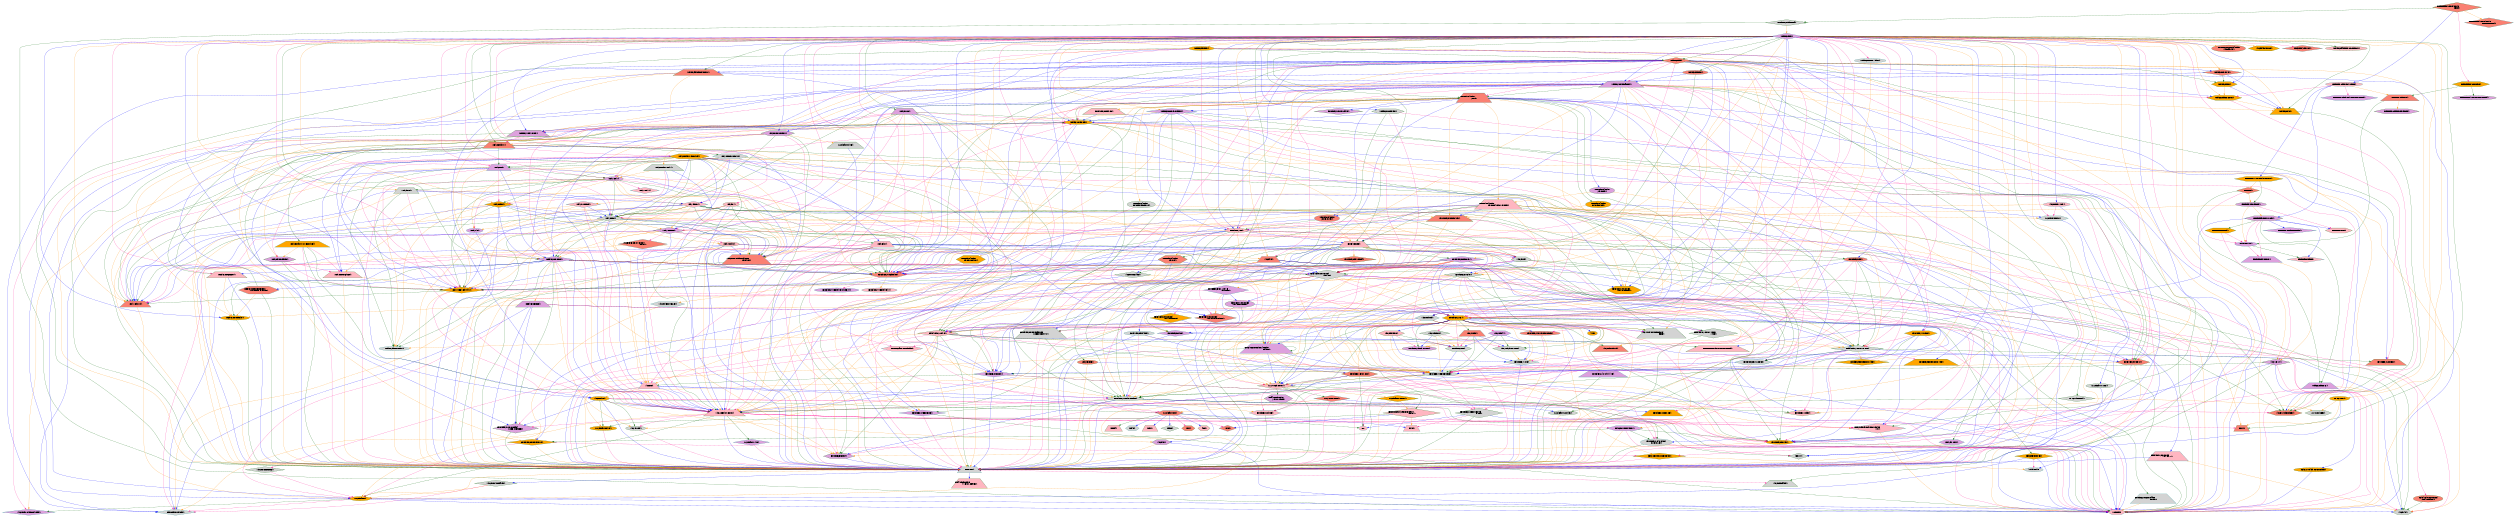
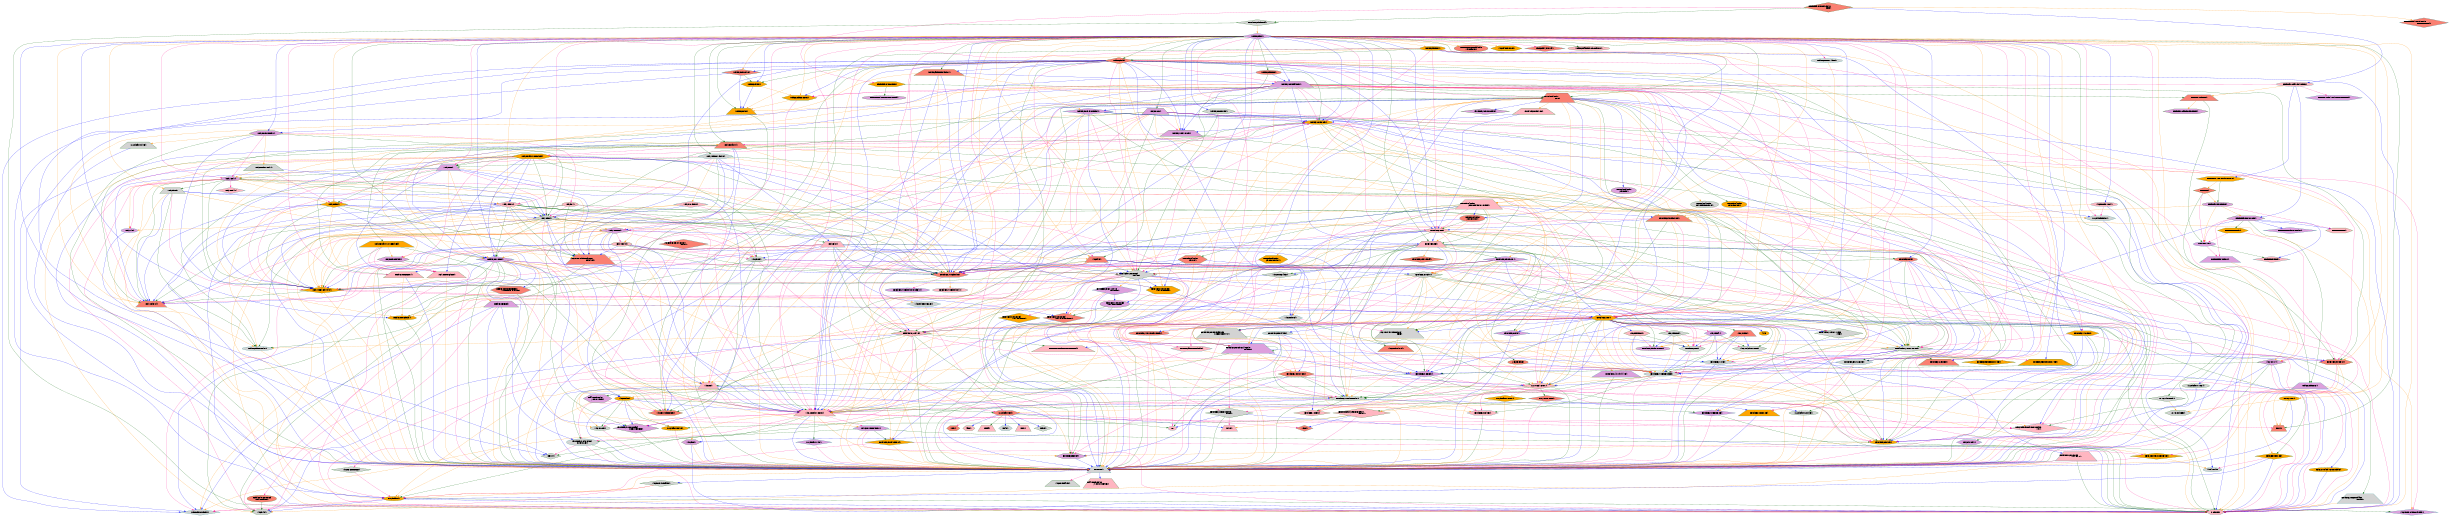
edge "Internationalization /Text.h" -> "Templates/EnableIf.h": now "Internationalization /Text.h" -> "CoreTypes.h"
edge "Math/Box2D.h" -> "Misc/CoreDefines.h": now "Math/Box2D.h" -> "CoreTypes.h"
